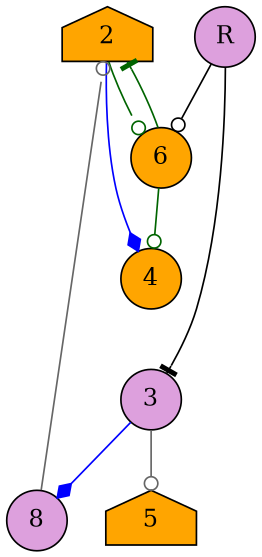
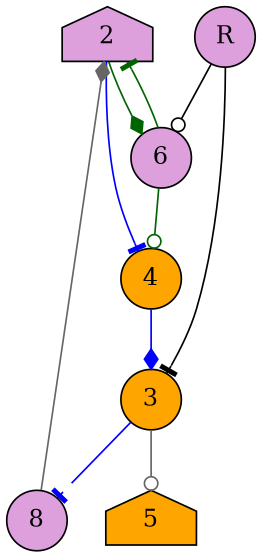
node "2": fillcolor orange -> plum
edge "2" -> "6": arrowhead odot -> diamond
edge "2" -> "4": arrowhead diamond -> tee
node "6": fillcolor orange -> plum
edge "8" -> "2": arrowhead odot -> diamond
edge "4" -> "3": added
node "3": fillcolor plum -> orange
edge "3" -> "8": arrowhead diamond -> tee
